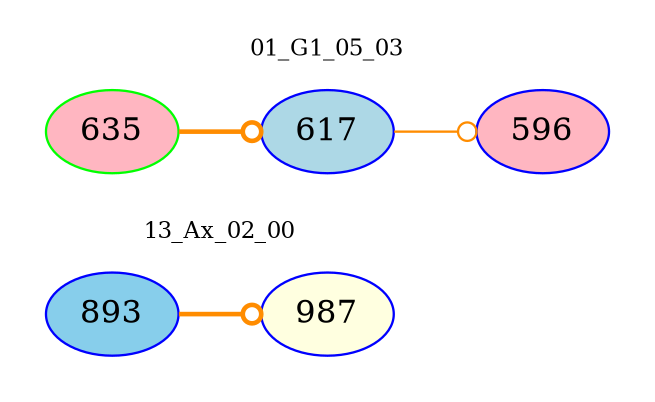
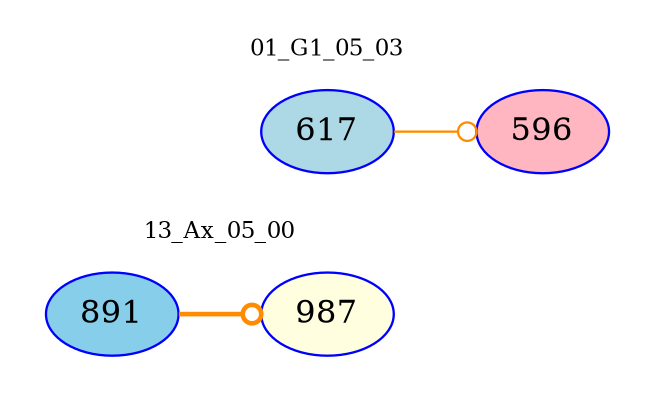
node "635": removed
cluster "13_Ax_02_00": label "13_Ax_02_00" -> "13_Ax_05_00"
node "893": label "893" -> "891"
